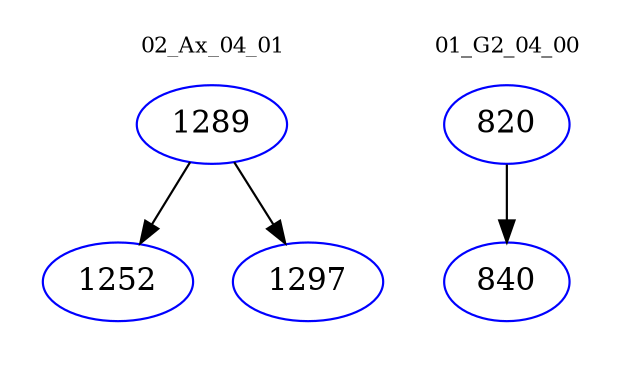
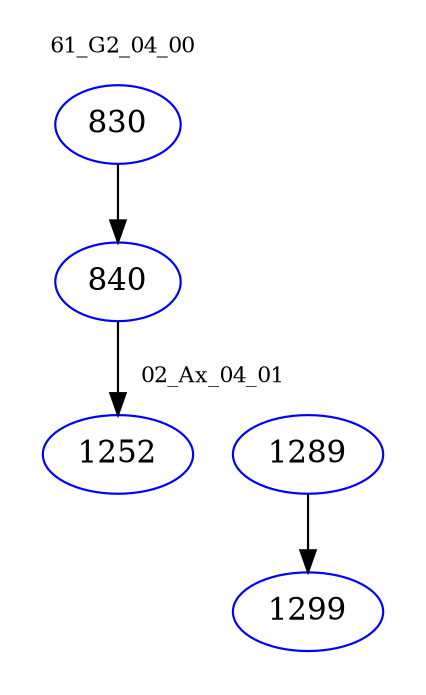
cluster "01_G2_04_00": label "01_G2_04_00" -> "61_G2_04_00"
node "820": label "820" -> "830"
edge "1289" -> "1252": now "840" -> "1252"
node "1297": label "1297" -> "1299"
